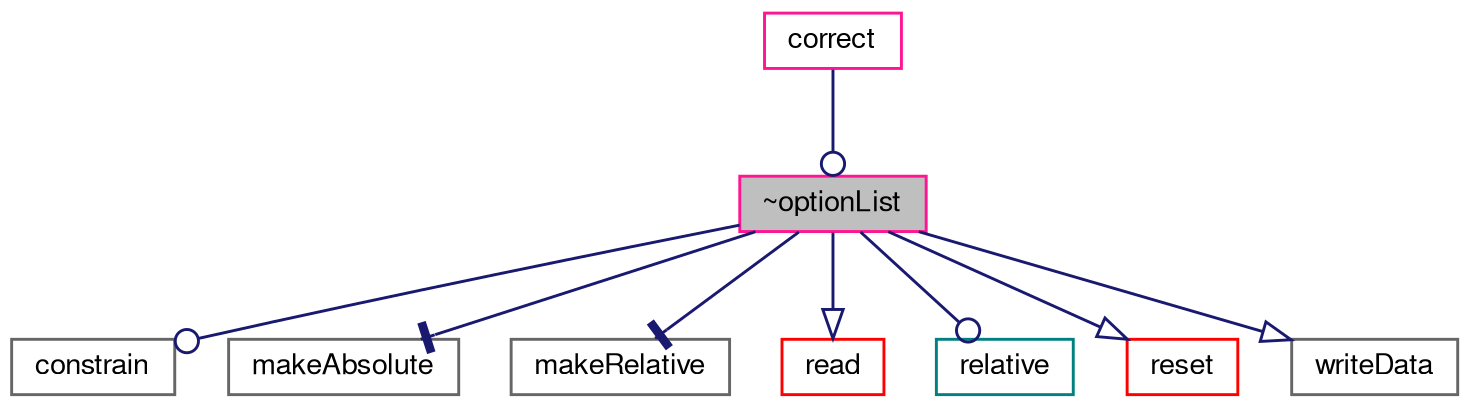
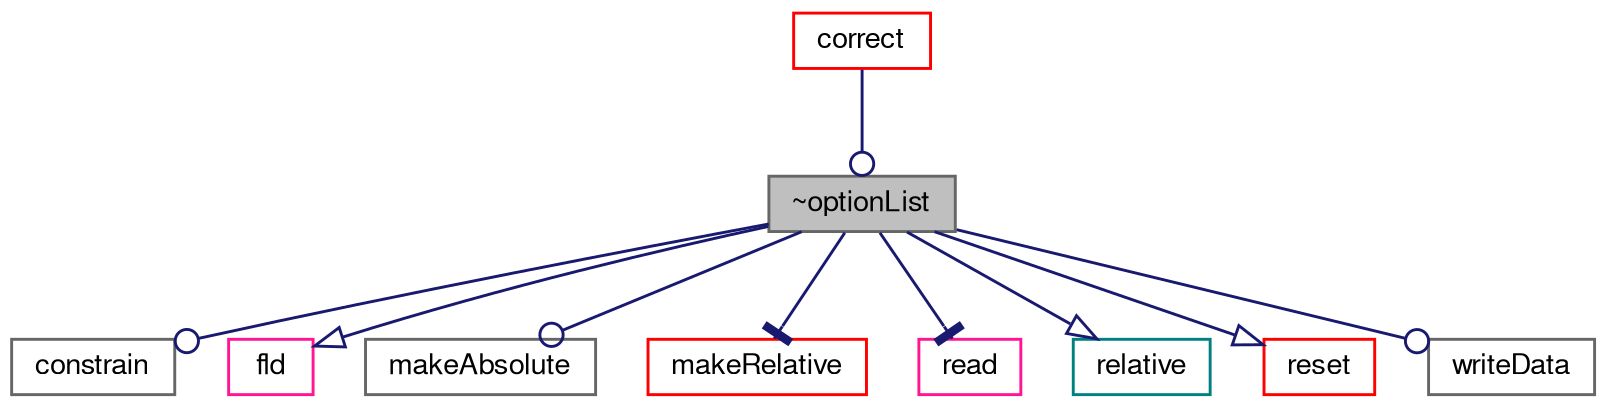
node "correct": color deeppink -> red
node "~optionList": color deeppink -> gray40
edge "~optionList" -> "read": arrowhead onormal -> tee
edge "~optionList" -> "relative": arrowhead odot -> onormal
edge "~optionList" -> "writeData": arrowhead onormal -> odot
edge "~optionList" -> "makeAbsolute": arrowhead tee -> odot
node "fld": added
node "makeRelative": color gray40 -> red
node "read": color red -> deeppink
